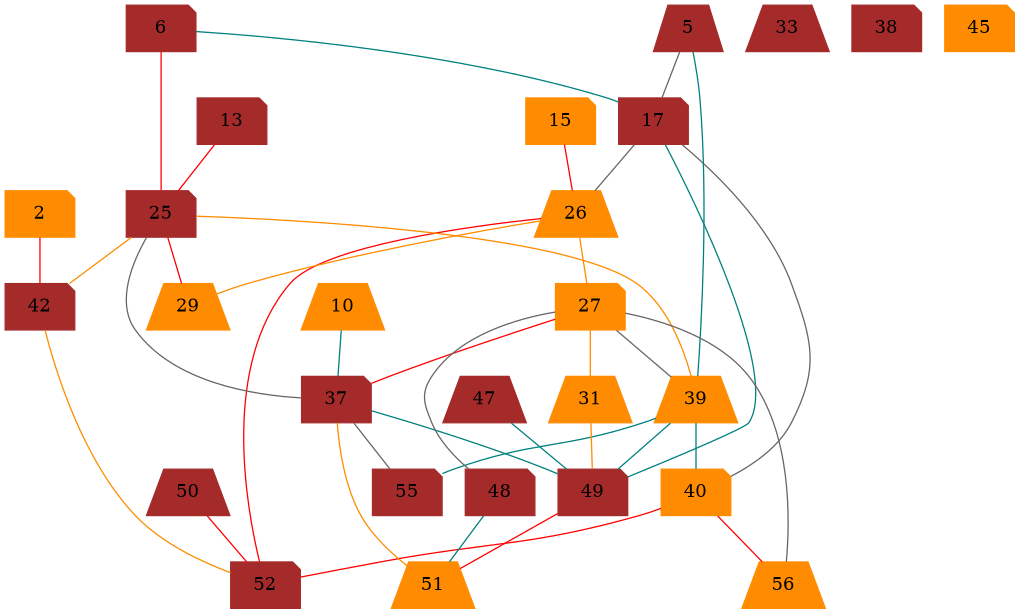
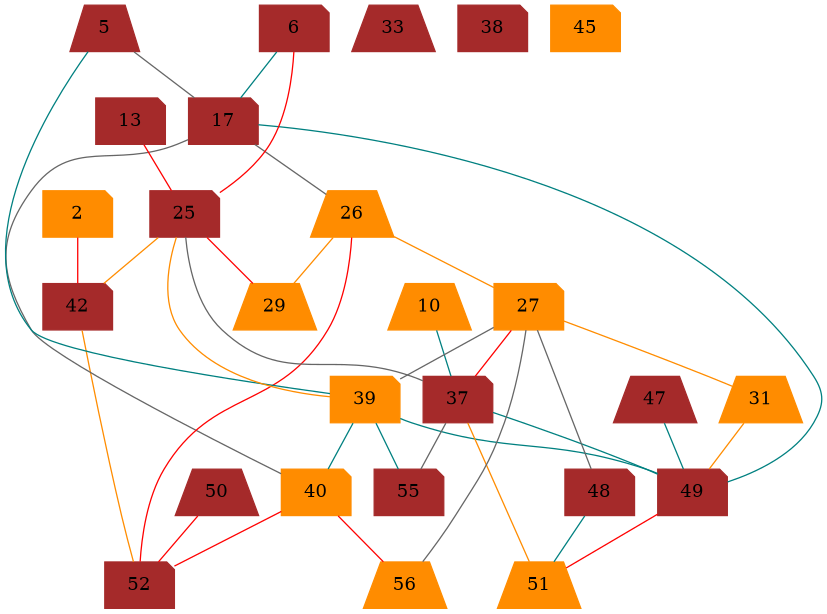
node "15": removed
node "39": shape trapezium -> note
